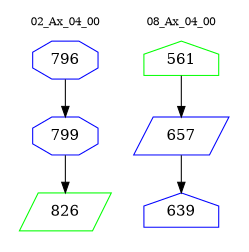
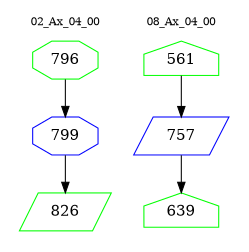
node "796": color blue -> green
node "657": label "657" -> "757"
node "639": color blue -> green
